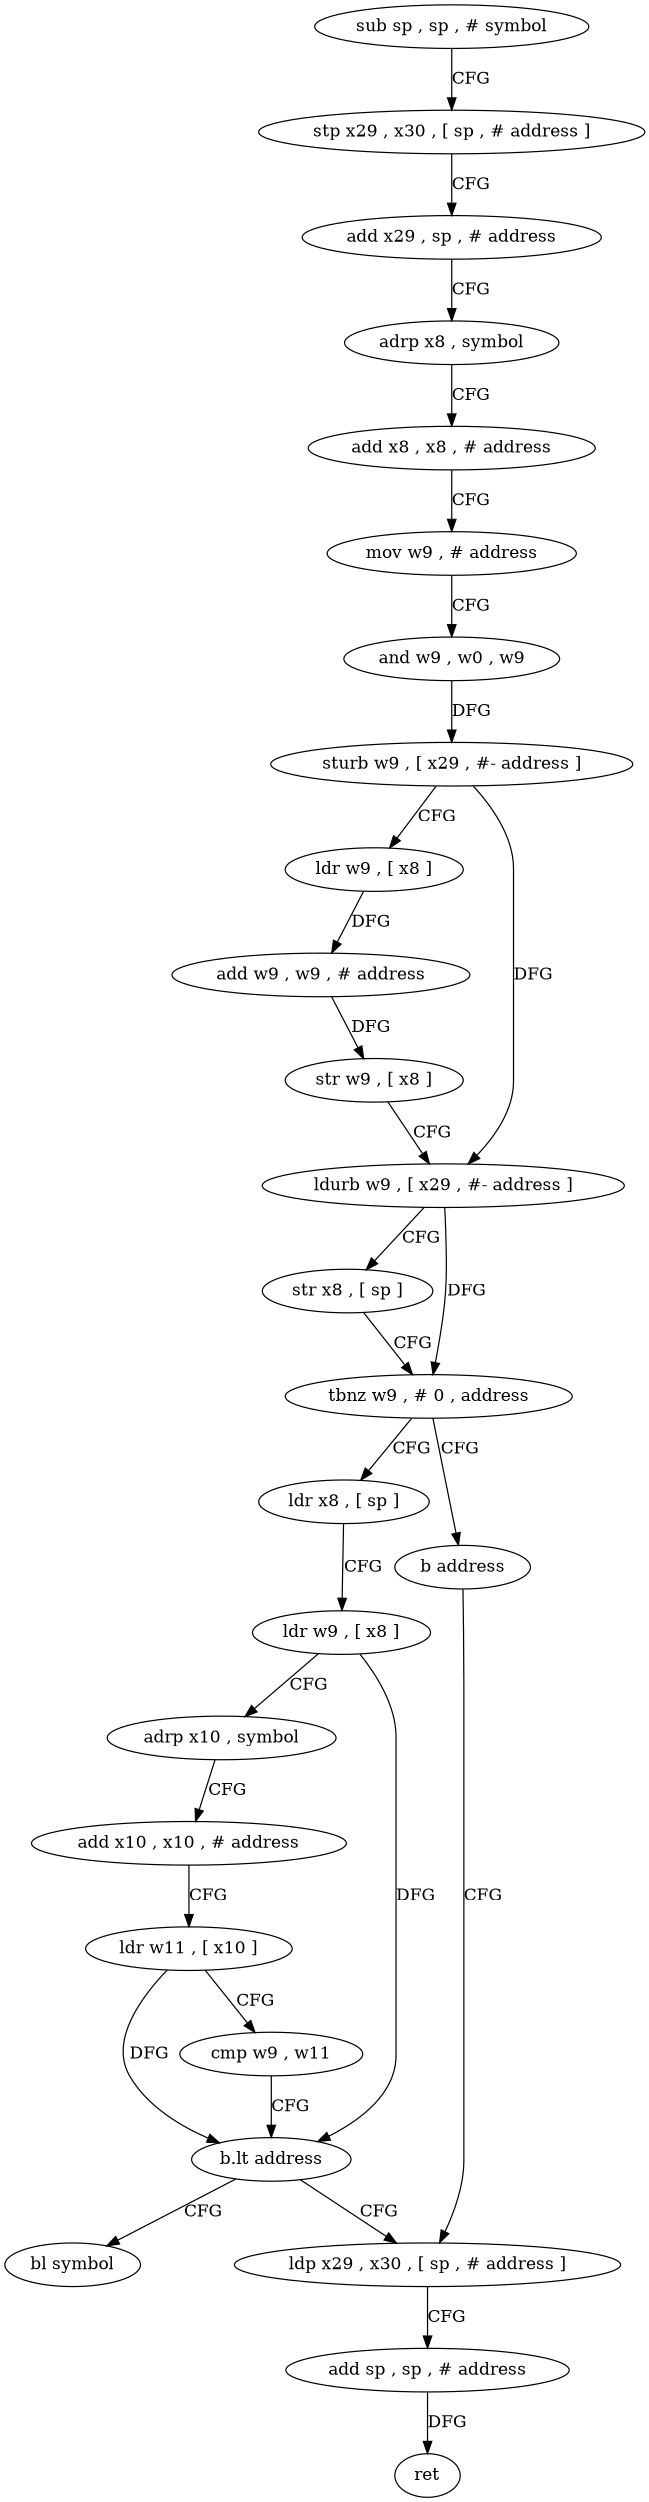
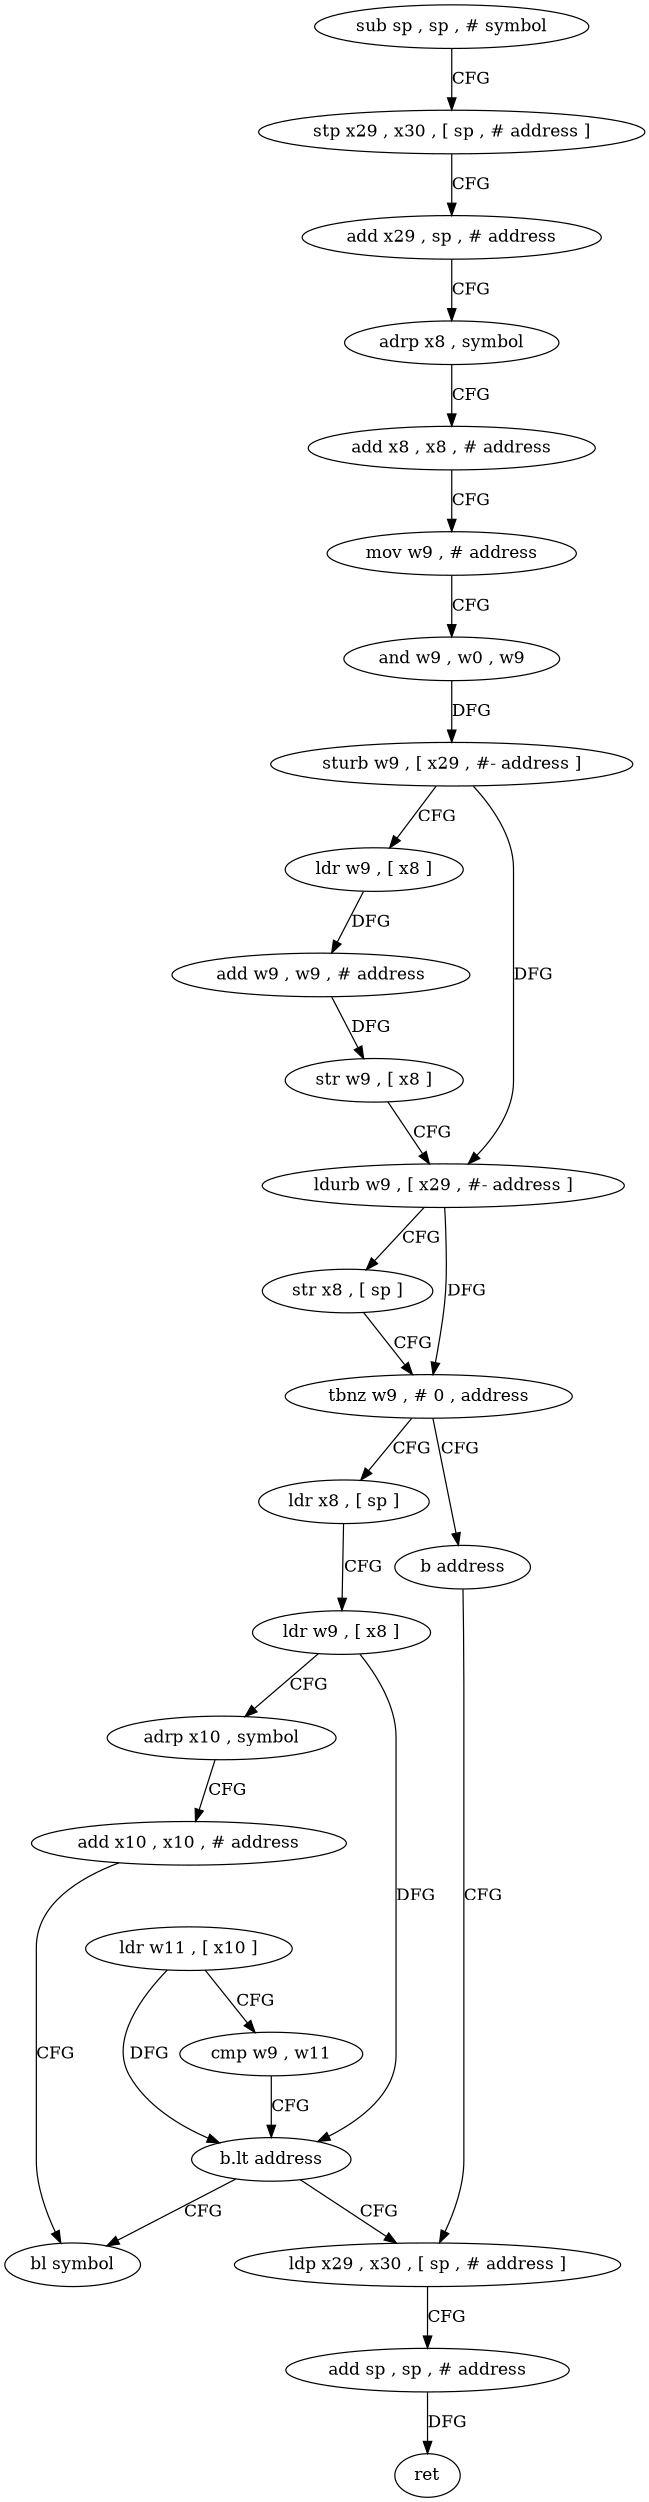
edge "add x10 , x10 , # address" -> "ldr w11 , [ x10 ]": now "add x10 , x10 , # address" -> "bl symbol"
